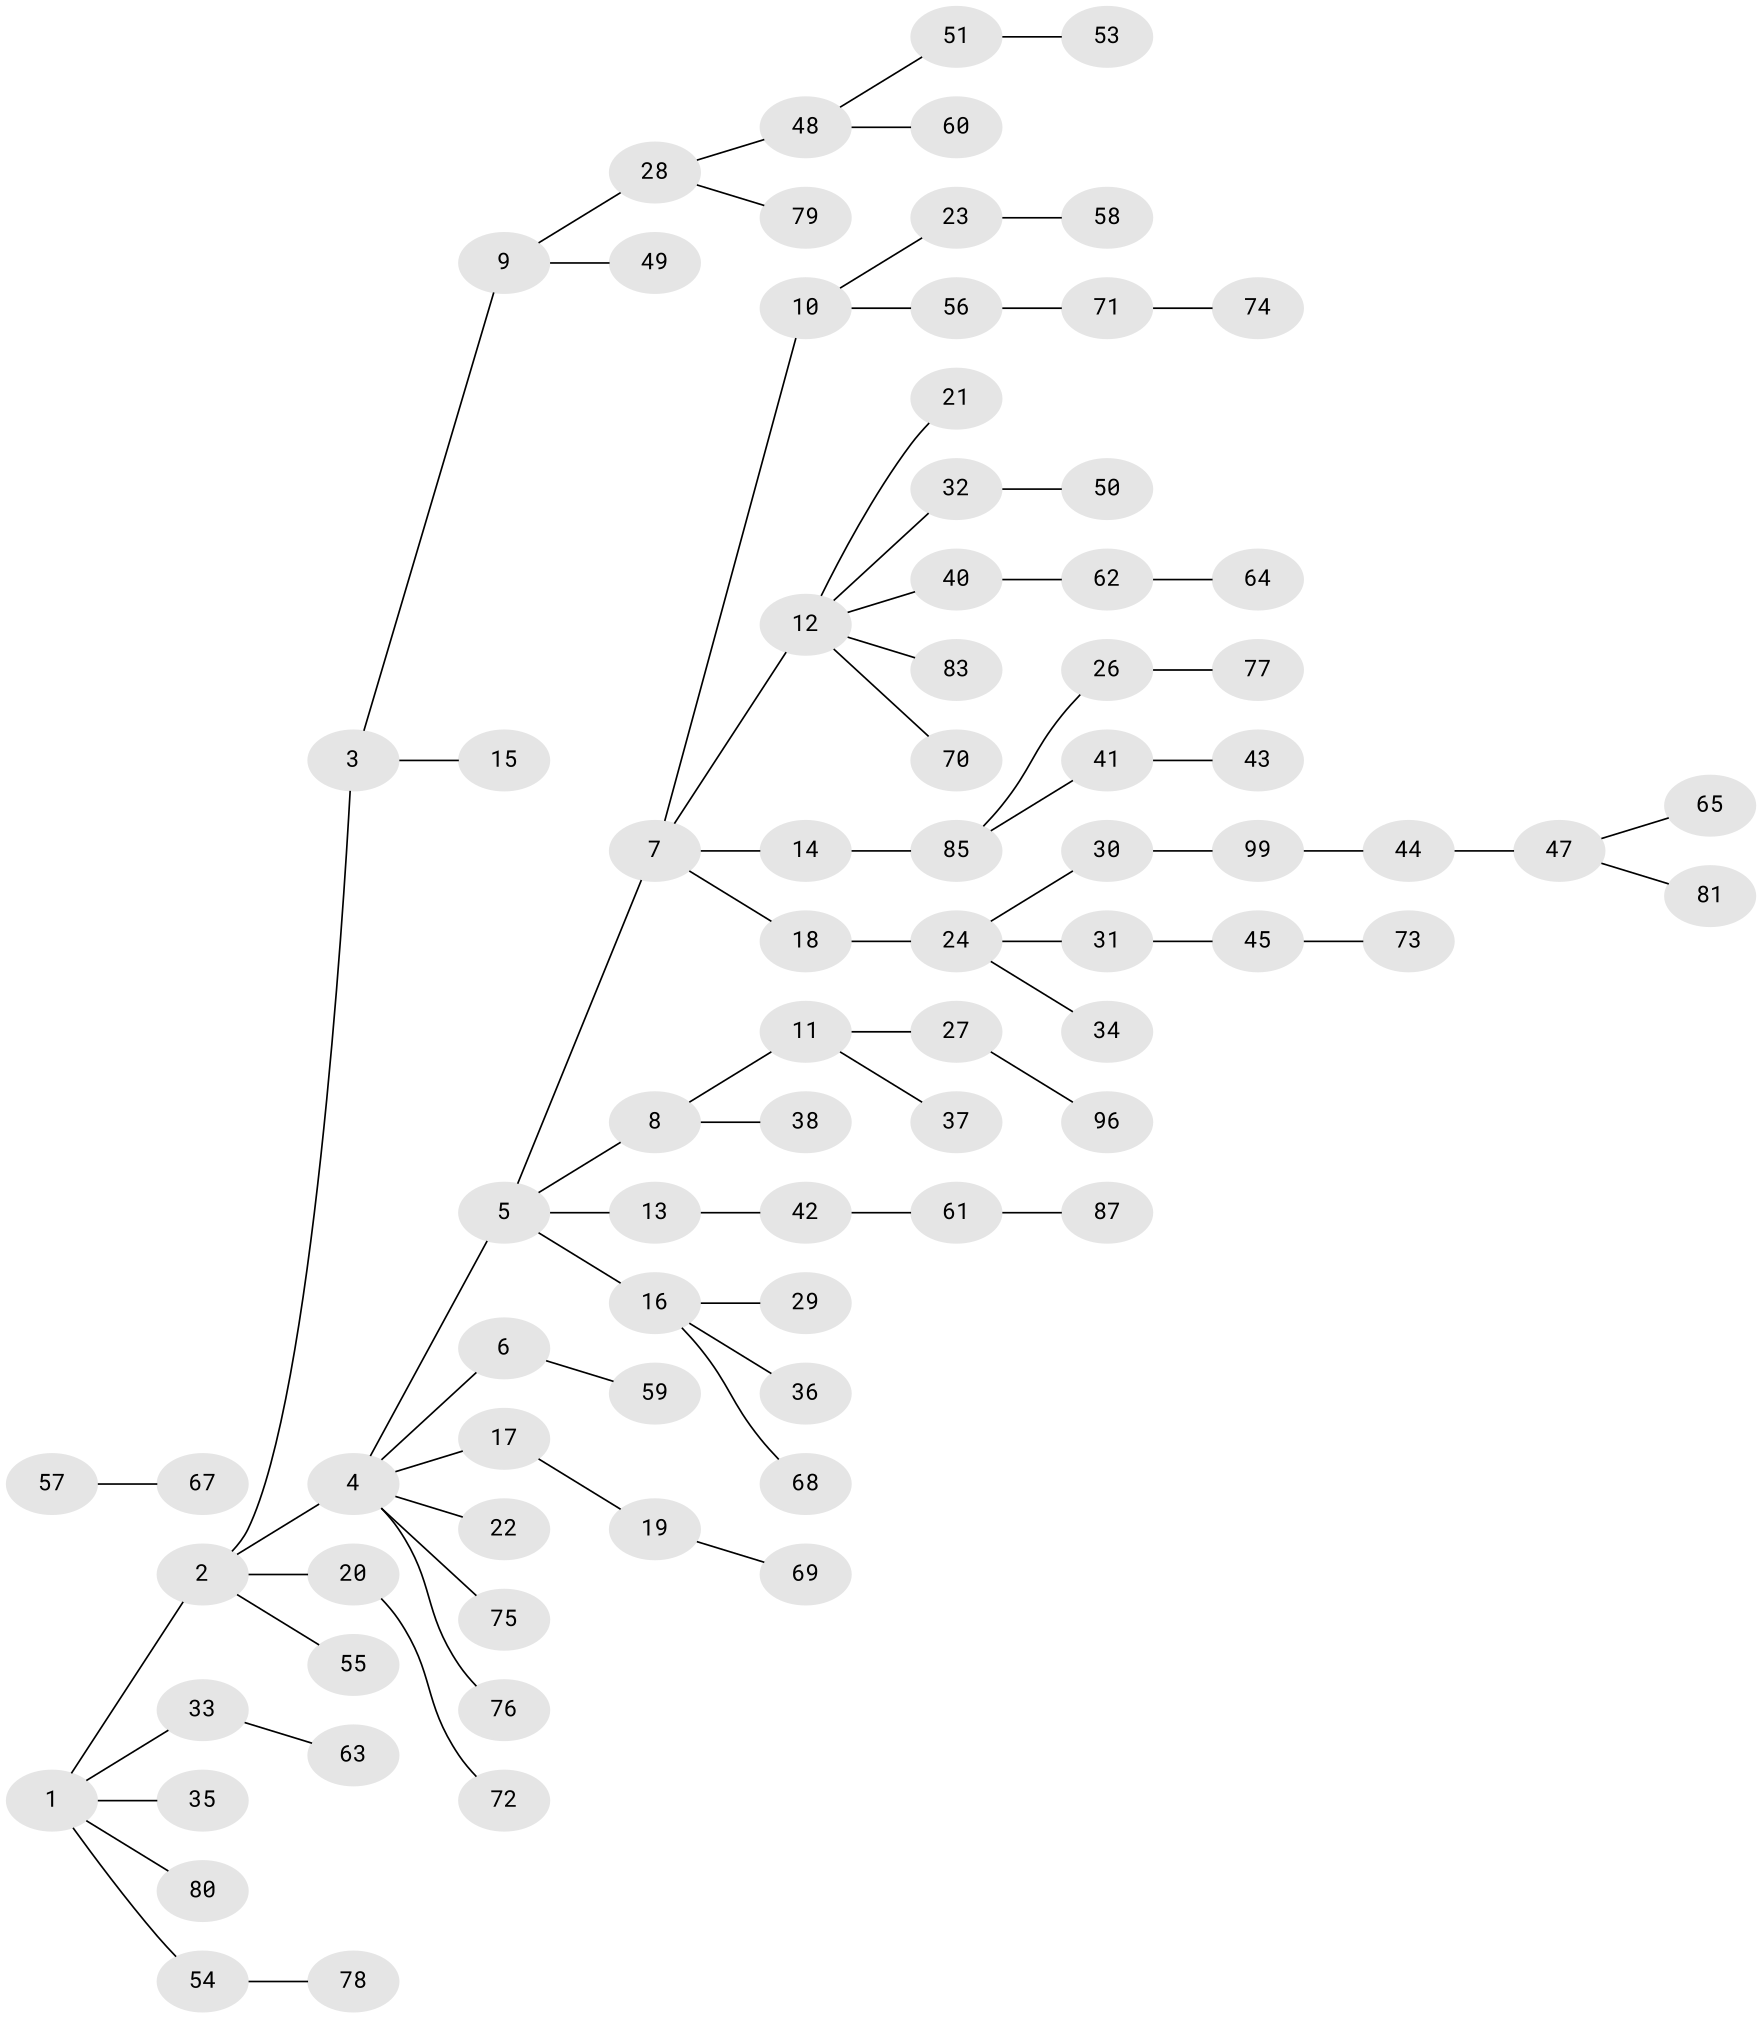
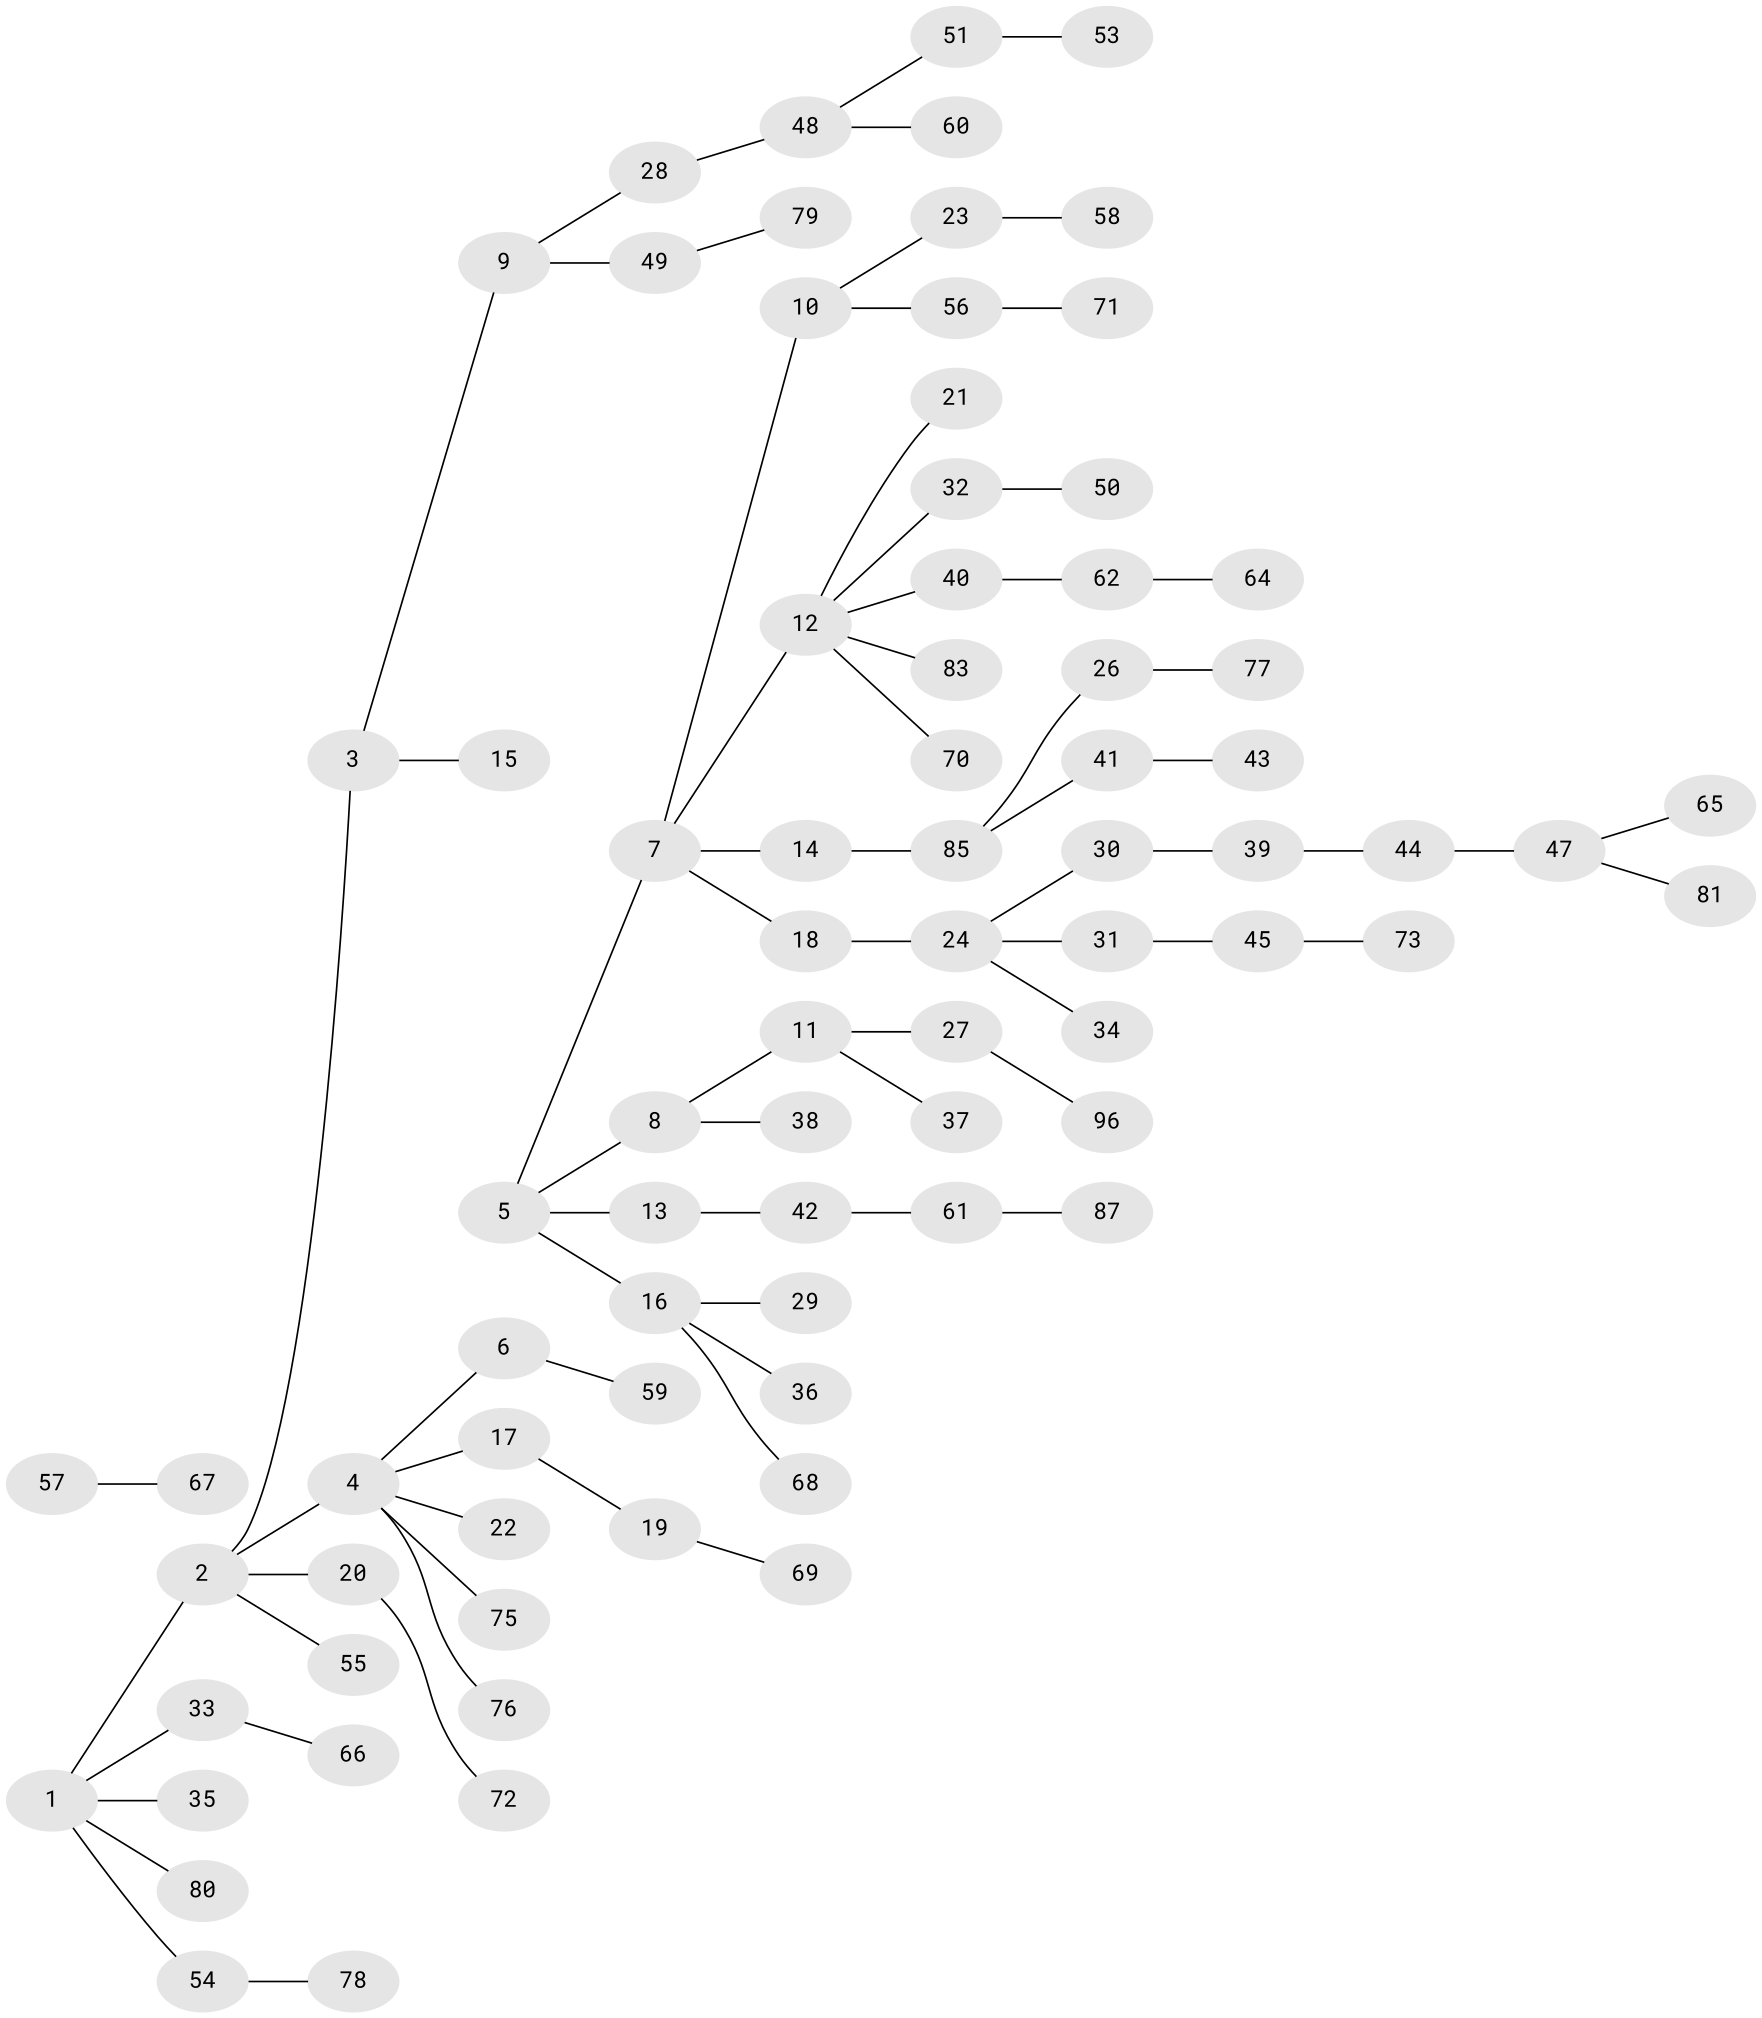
edge "28" -- "79": now "49" -- "79"
node "74": removed
node "99": label "99" -> "39"
edge "5" -- "4": removed
node "63": label "63" -> "66"
